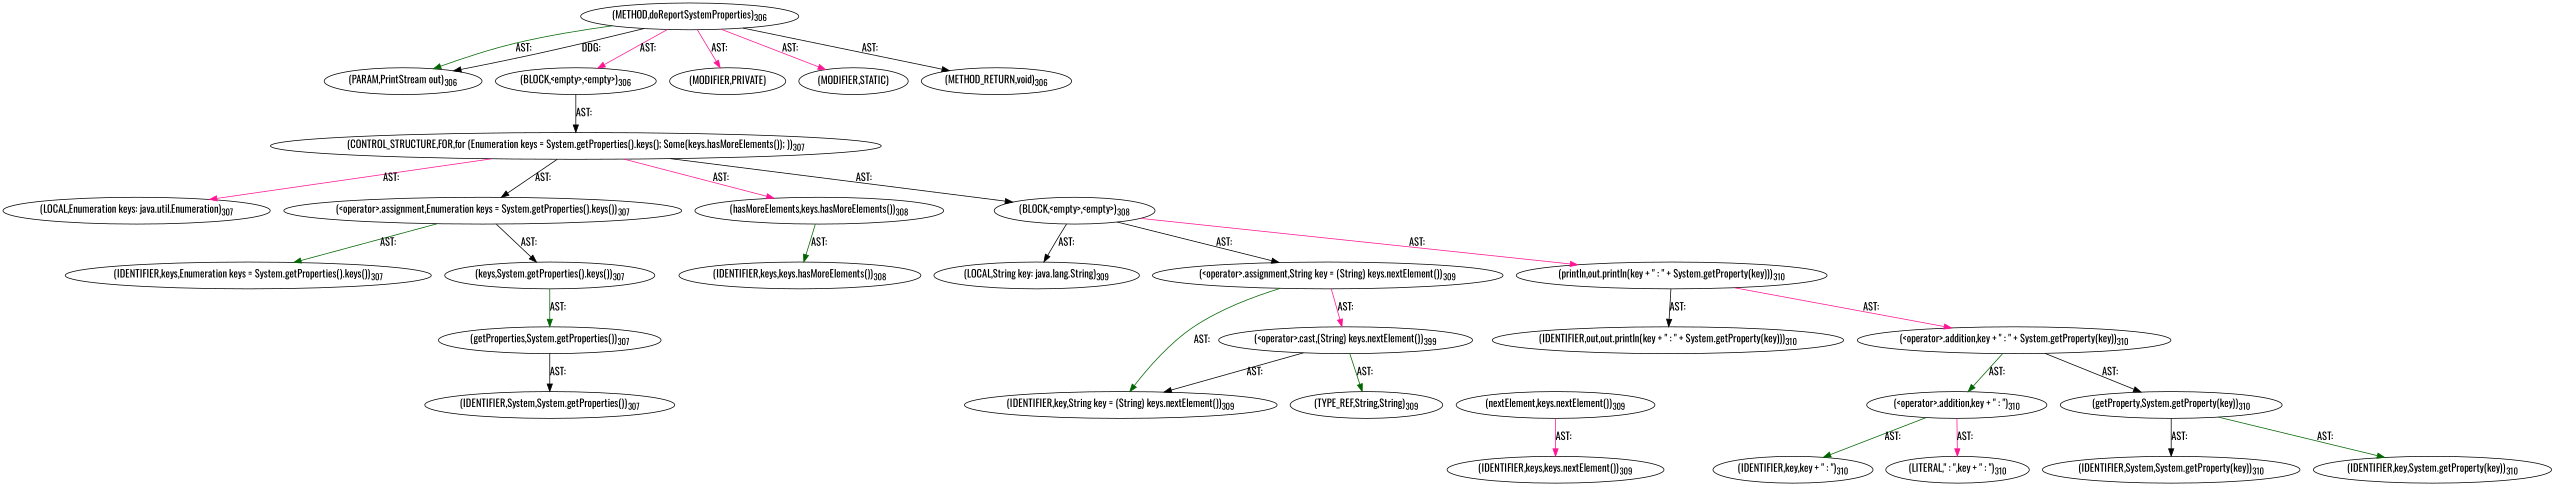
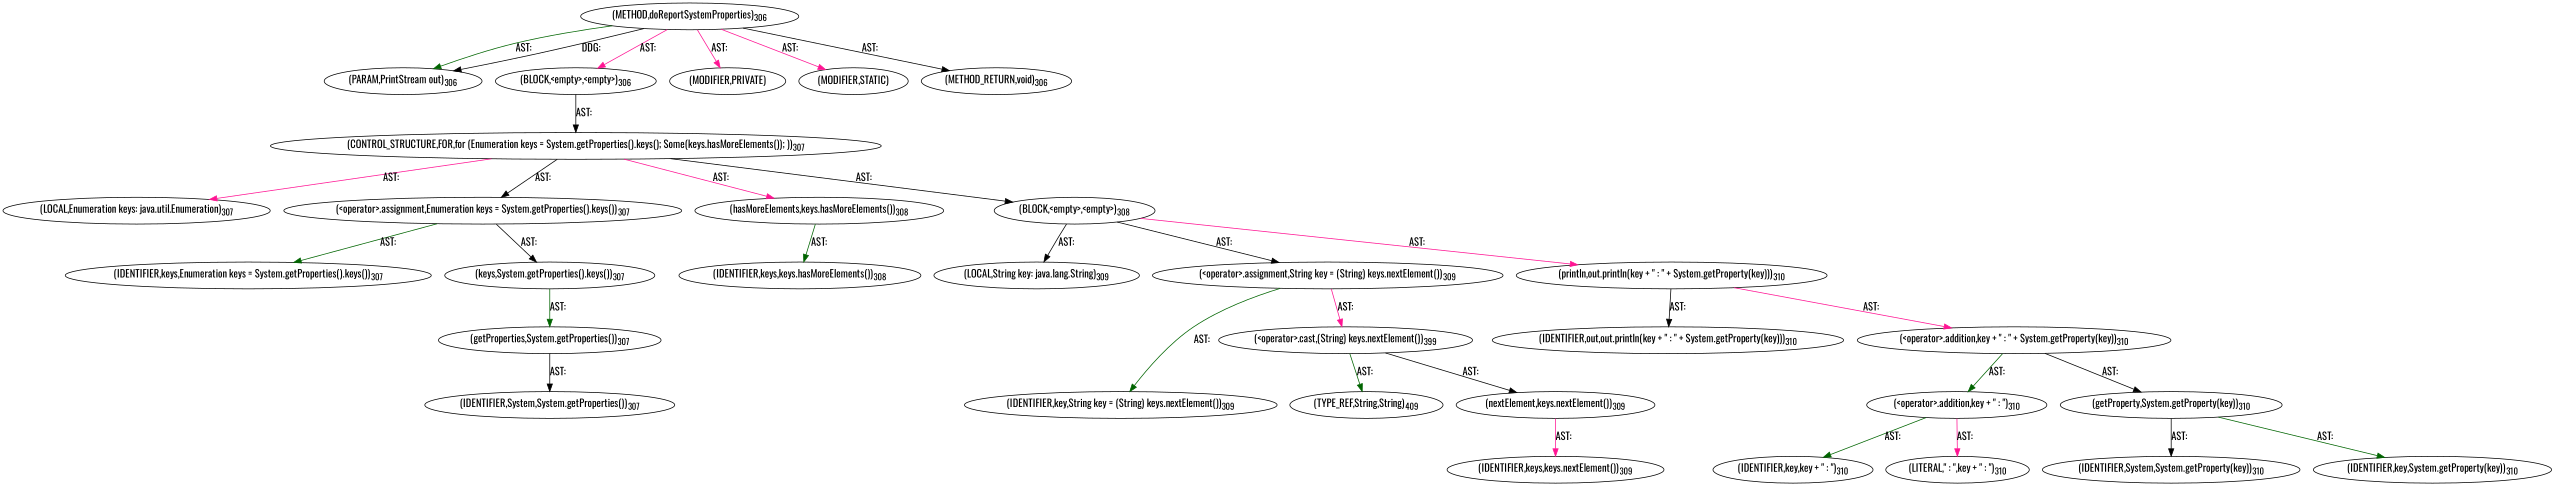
edge "(<operator>.cast,(String) keys.nextElement())" -> "(IDENTIFIER,key,String key = (String) keys.nextElement())": now "(<operator>.cast,(String) keys.nextElement())" -> "(nextElement,keys.nextElement())"
node "(TYPE_REF,String,String)": text "309" -> "409"
